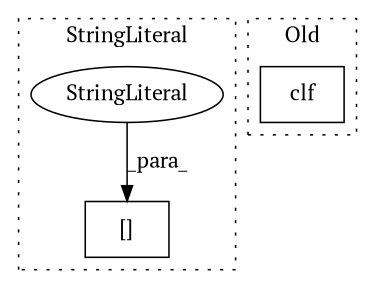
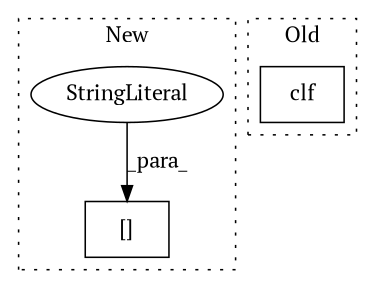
cluster "StringLiteral": label "StringLiteral" -> "New"
